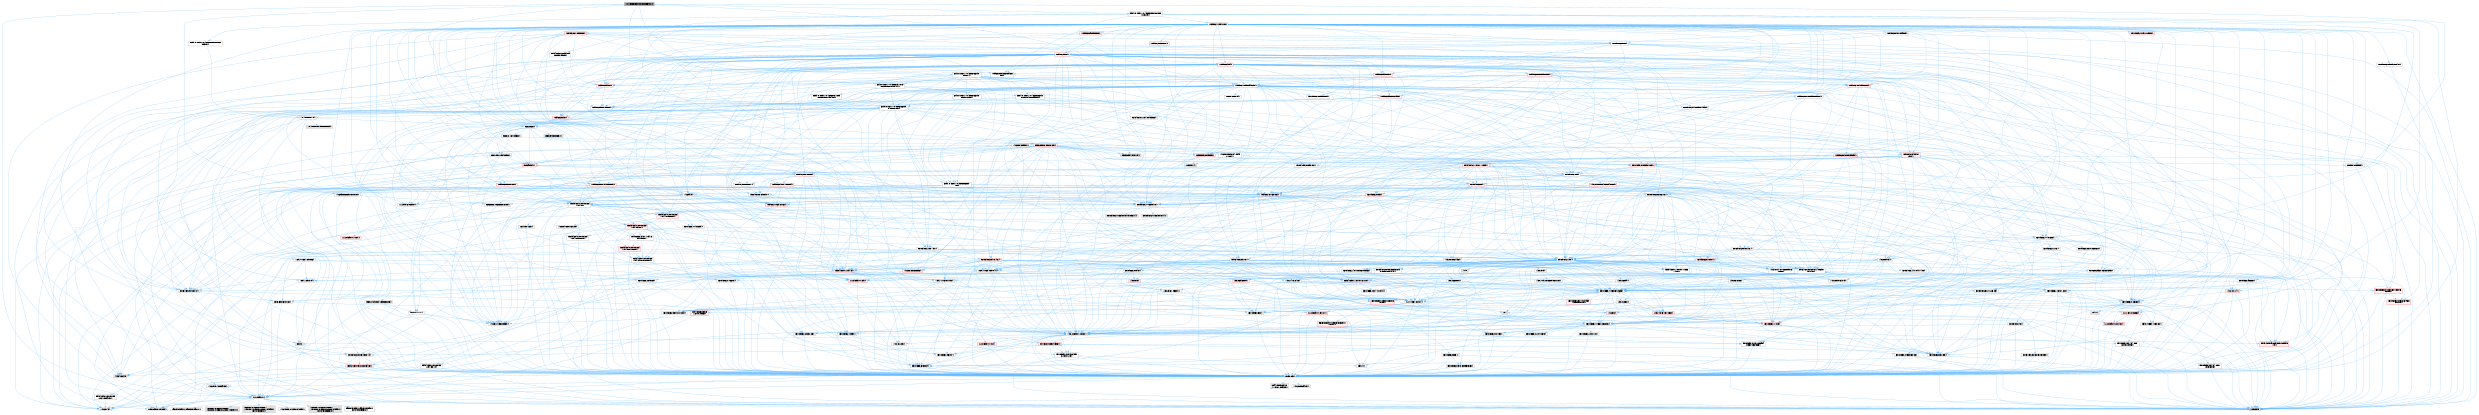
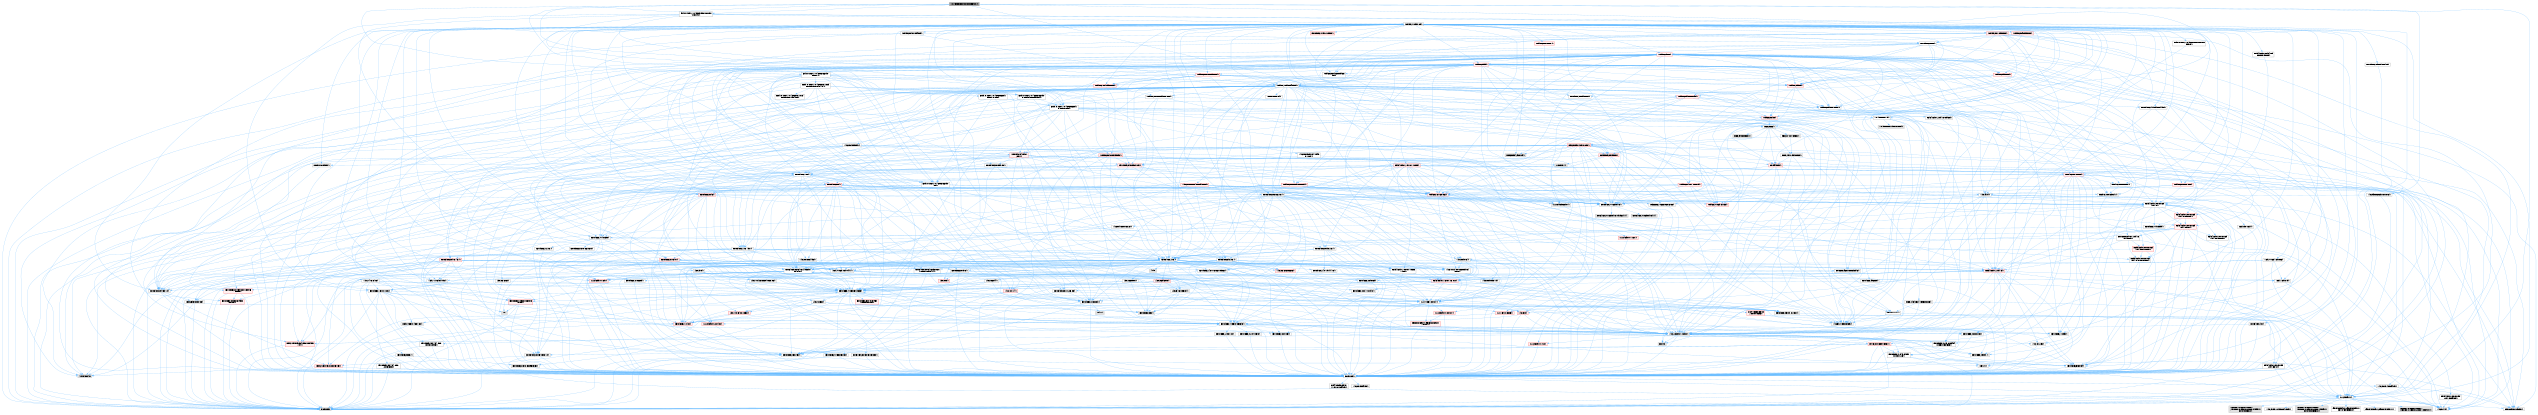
edge "UObject/WeakObjectPtr.h" -> "Containers/SparseArray.h": now "UObject/SparseDelegate.h" -> "Containers/SparseArray.h"
